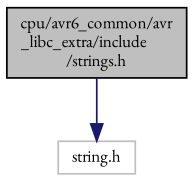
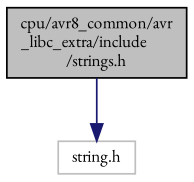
node "cpu/avr6_common/avr _libc_extra/include /strings.h": label "cpu/avr6_common/avr _libc_extra/include /strings.h" -> "cpu/avr8_common/avr _libc_extra/include /strings.h"
